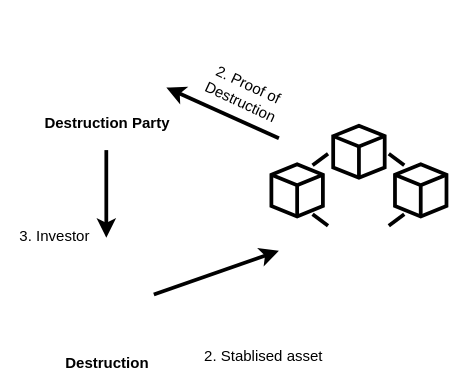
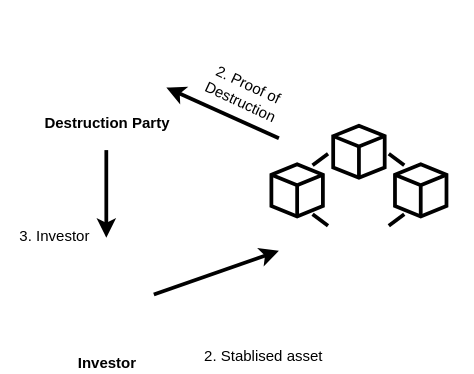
node "Destruction": label "Destruction" -> "Investor"
